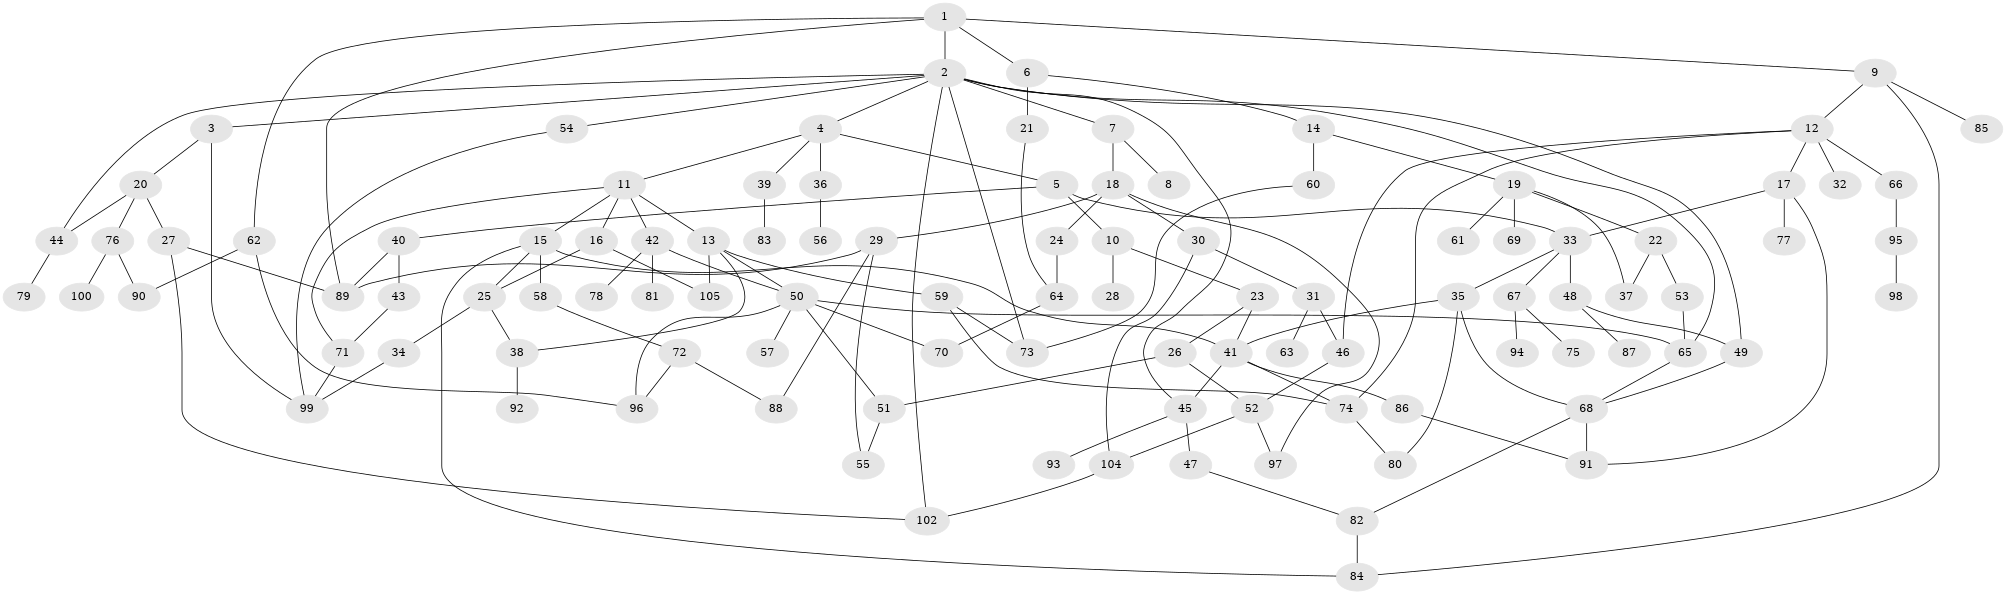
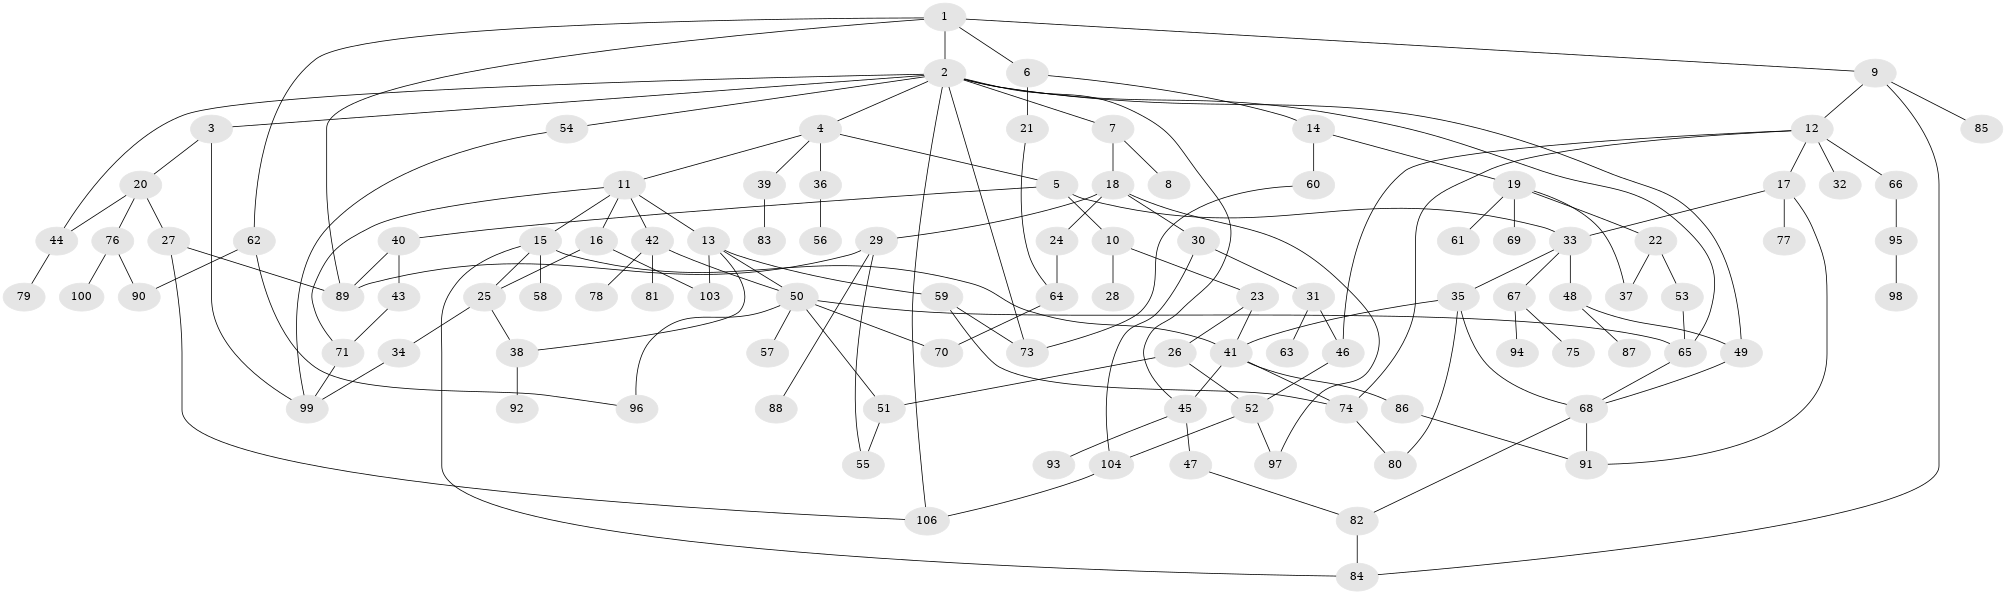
node "105": label "105" -> "103"
node "72": removed
node "102": label "102" -> "106"
